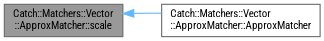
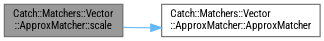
edge "Catch::Matchers::Vector ::ApproxMatcher::ApproxMatcher" -> "Catch::Matchers::Vector ::ApproxMatcher::scale": reversed
